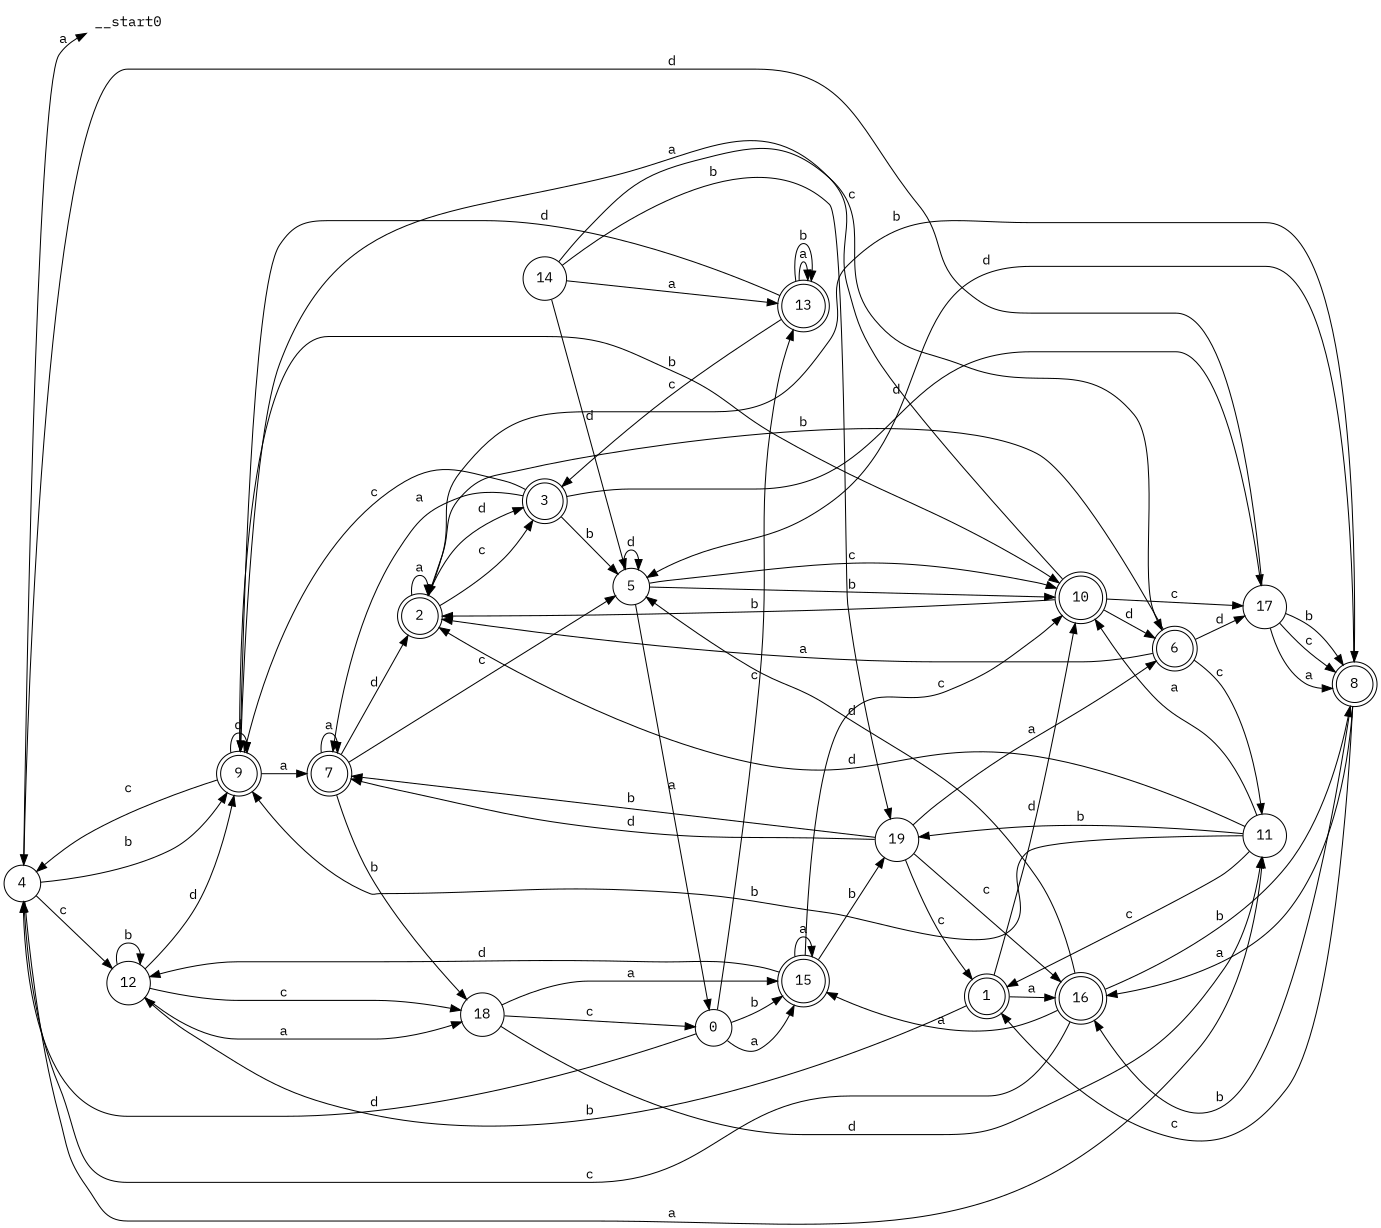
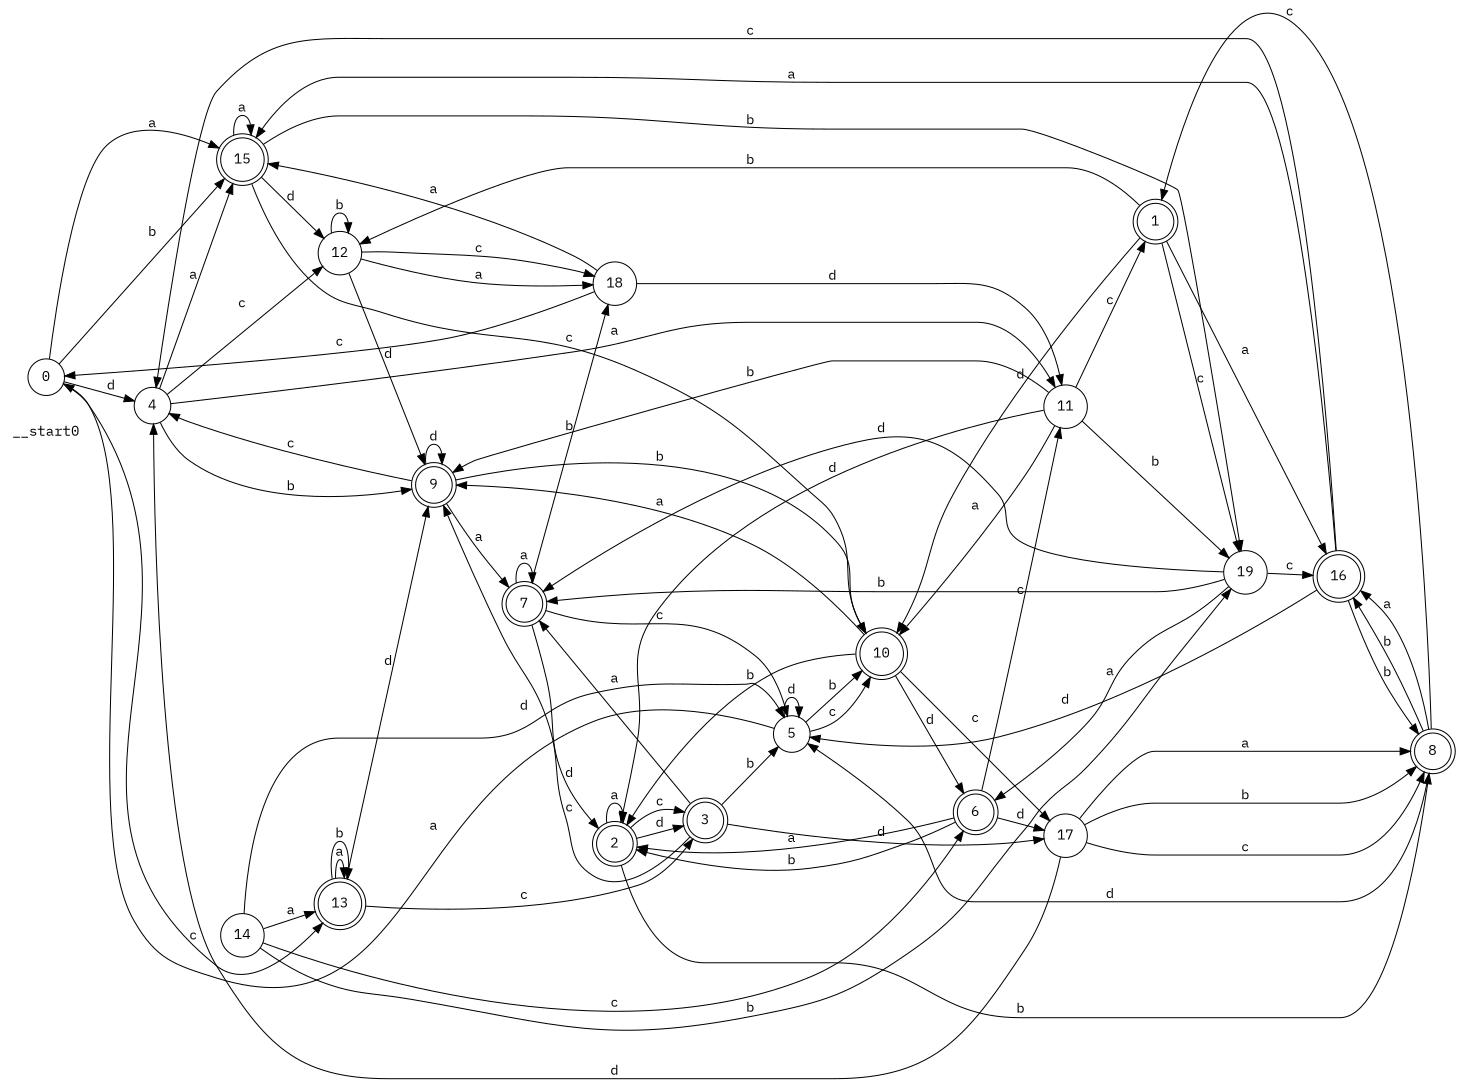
edge "4" -> "__start0": now "4" -> "15"
edge "19" -> "1": reversed
